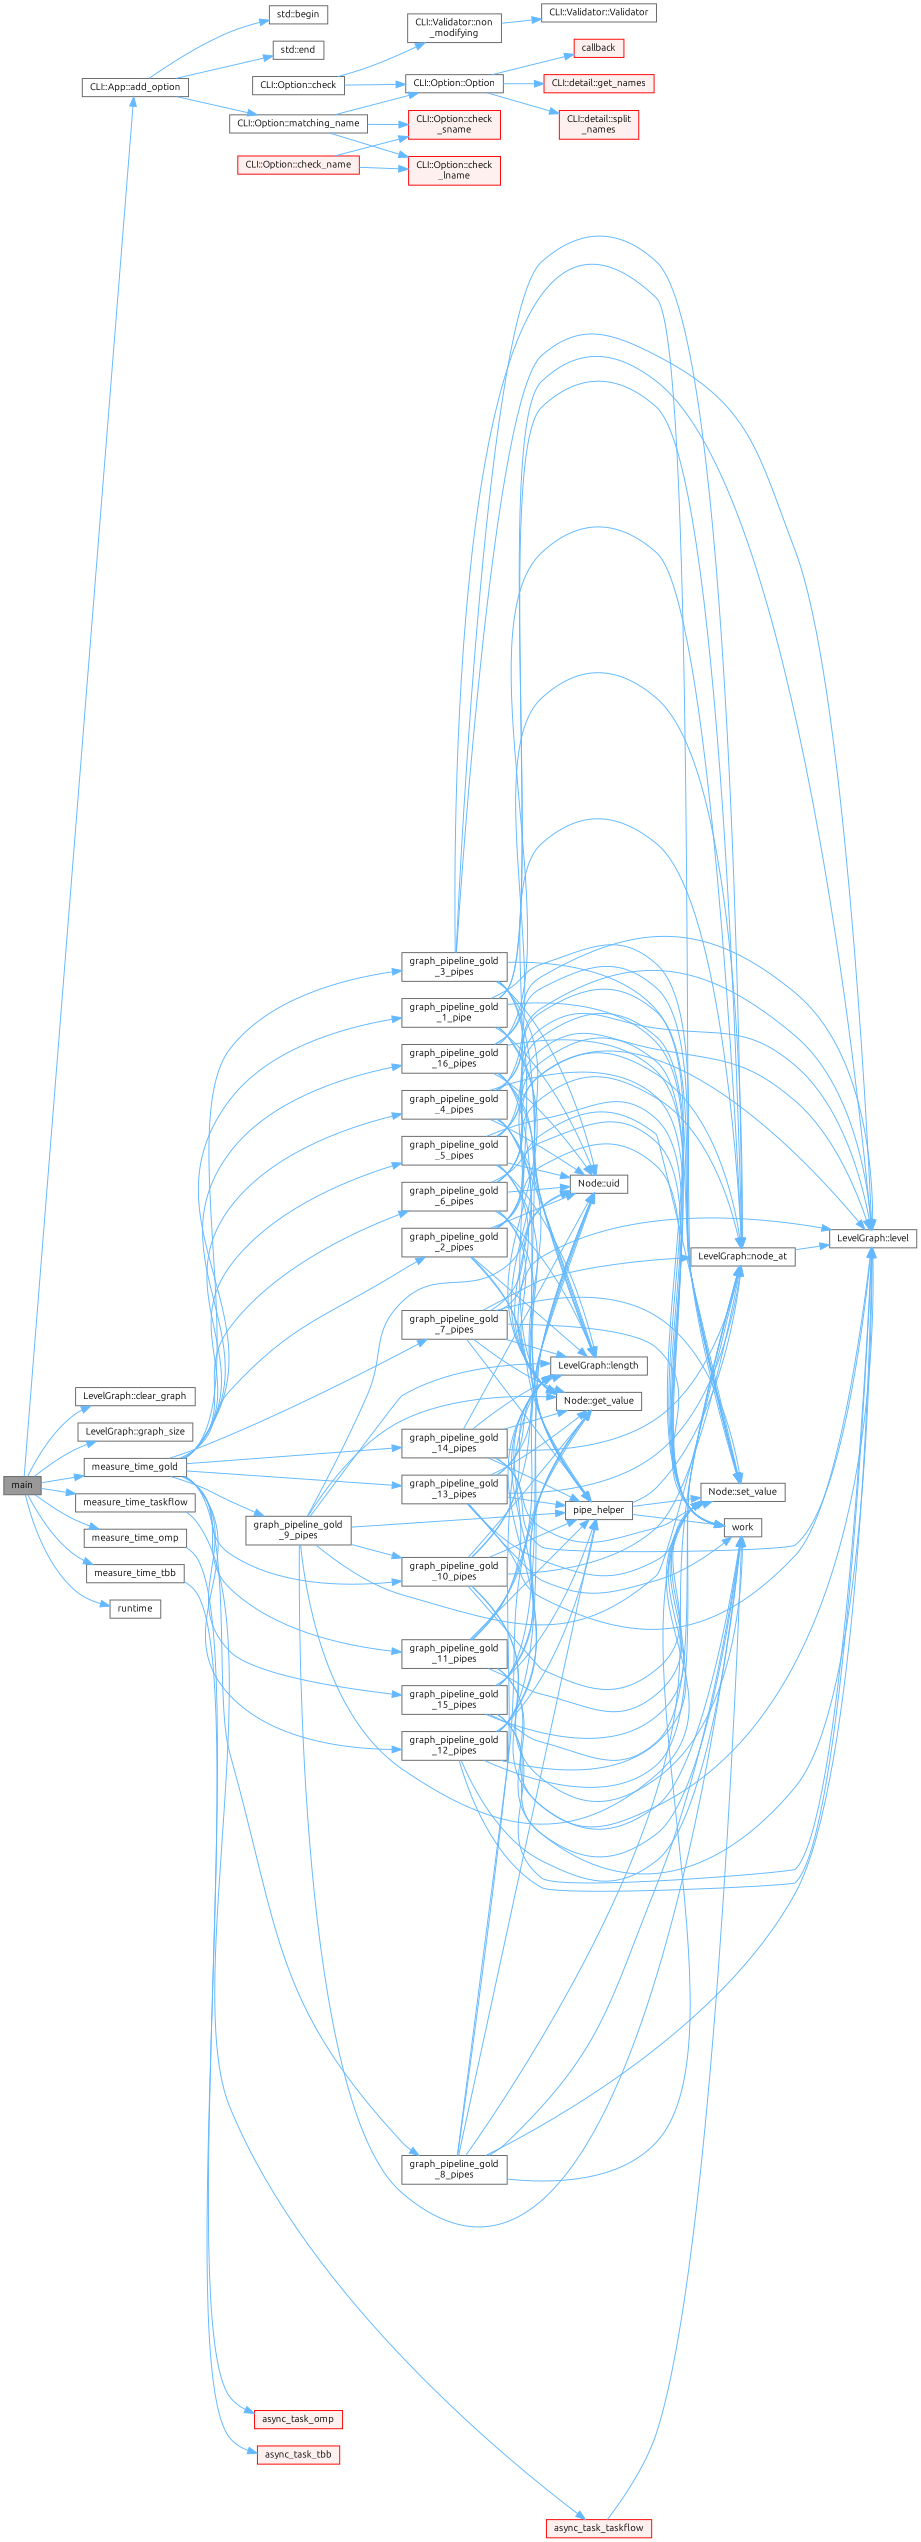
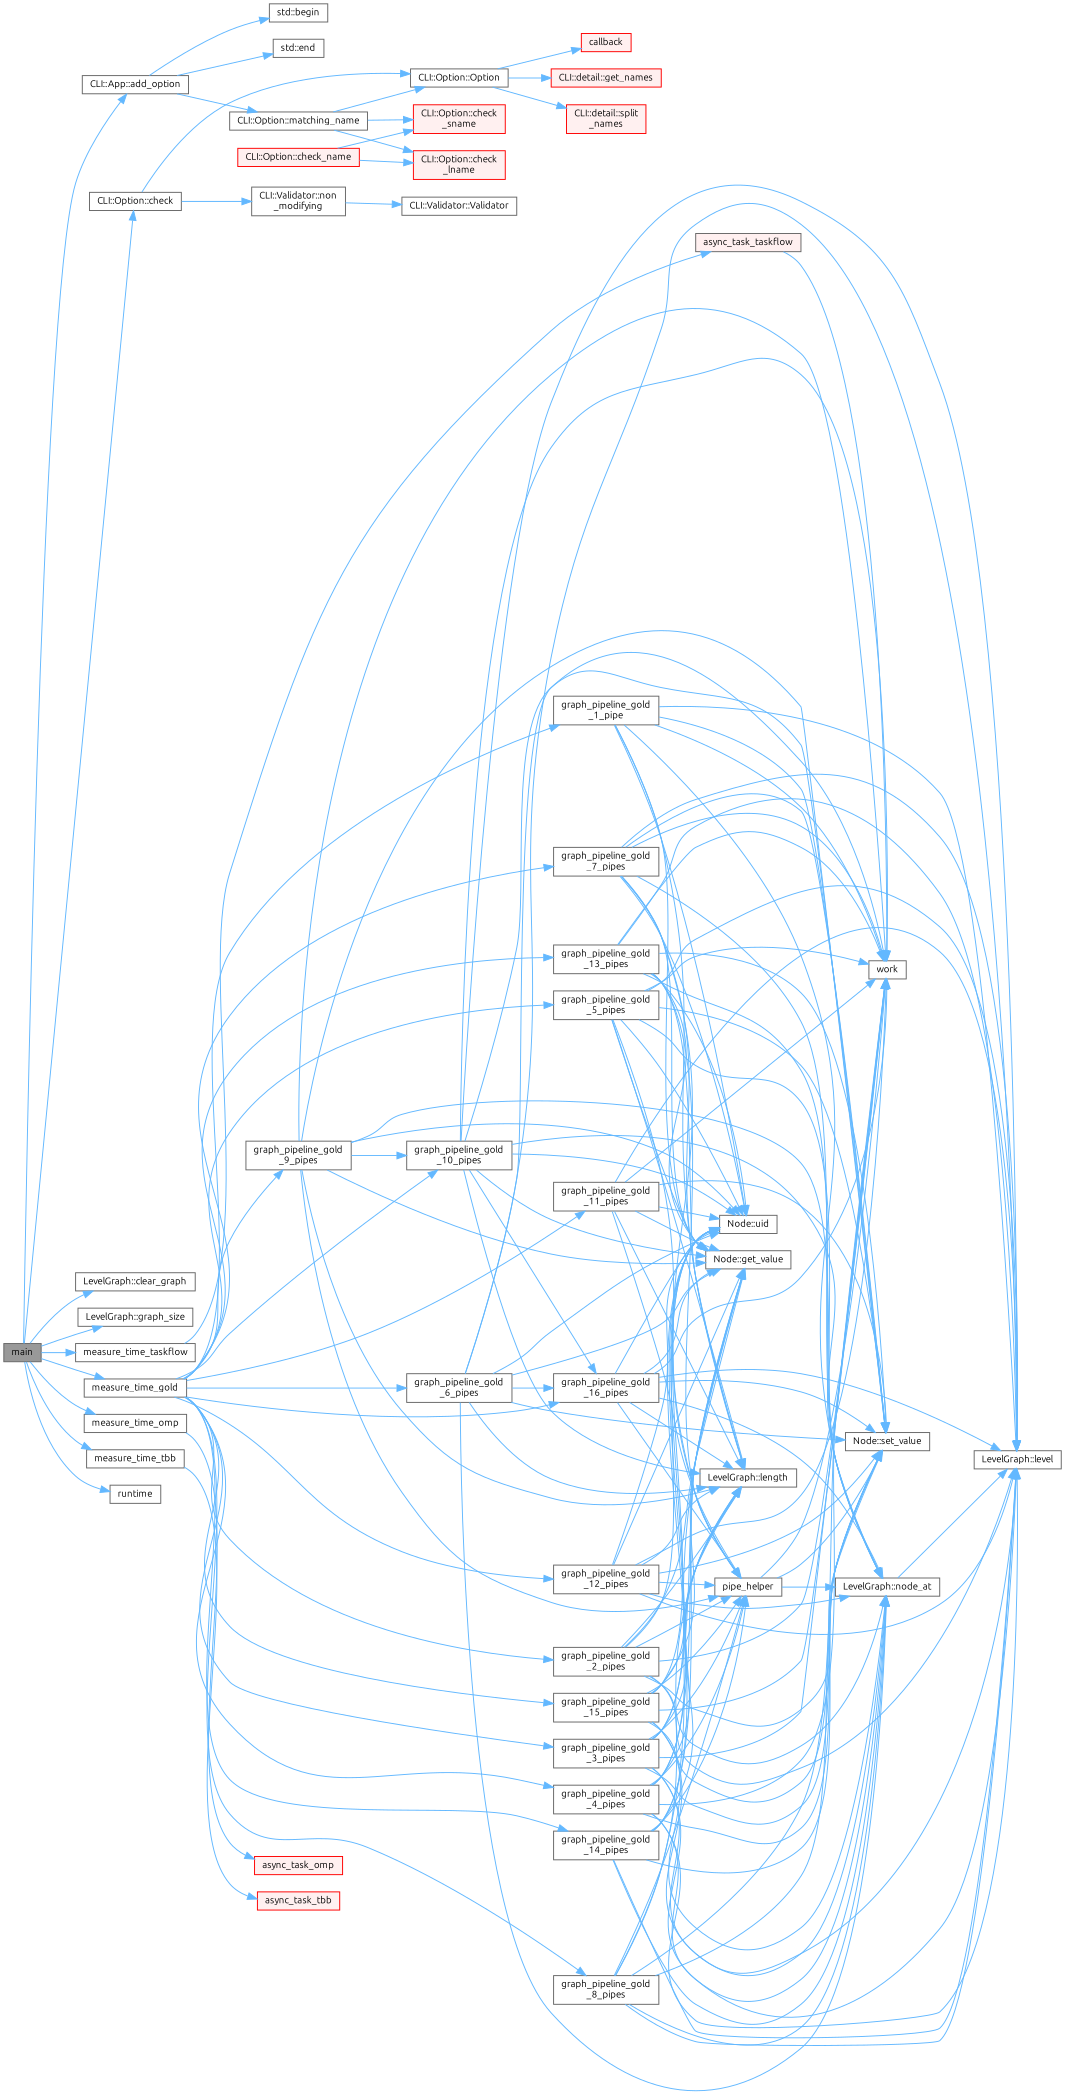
edge "main" -> "CLI::Option::check": added
edge "graph_pipeline_gold _6_pipes" -> "pipe_helper": now "graph_pipeline_gold _6_pipes" -> "graph_pipeline_gold _16_pipes"
edge "graph_pipeline_gold _10_pipes" -> "pipe_helper": now "graph_pipeline_gold _10_pipes" -> "graph_pipeline_gold _16_pipes"
node "async_task_taskflow": color red -> grey40
